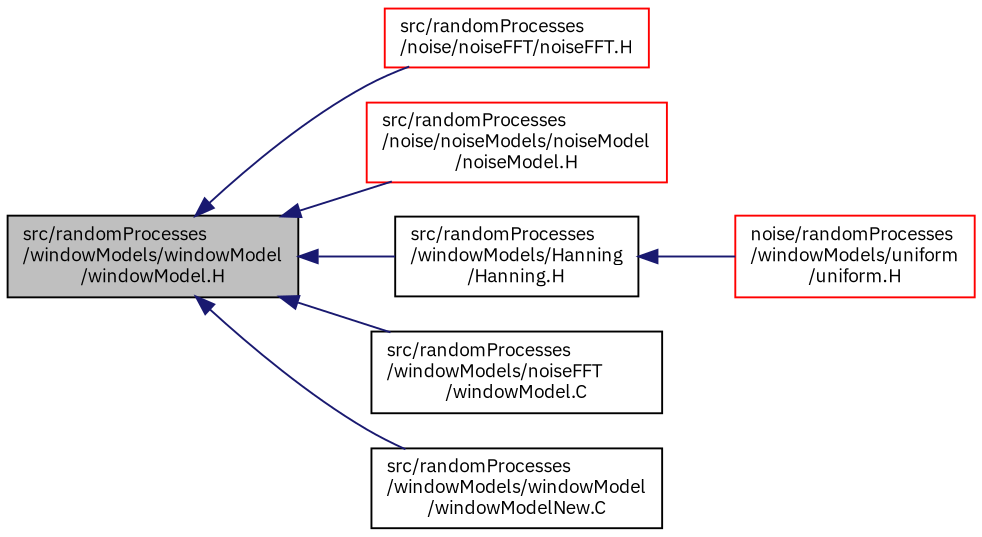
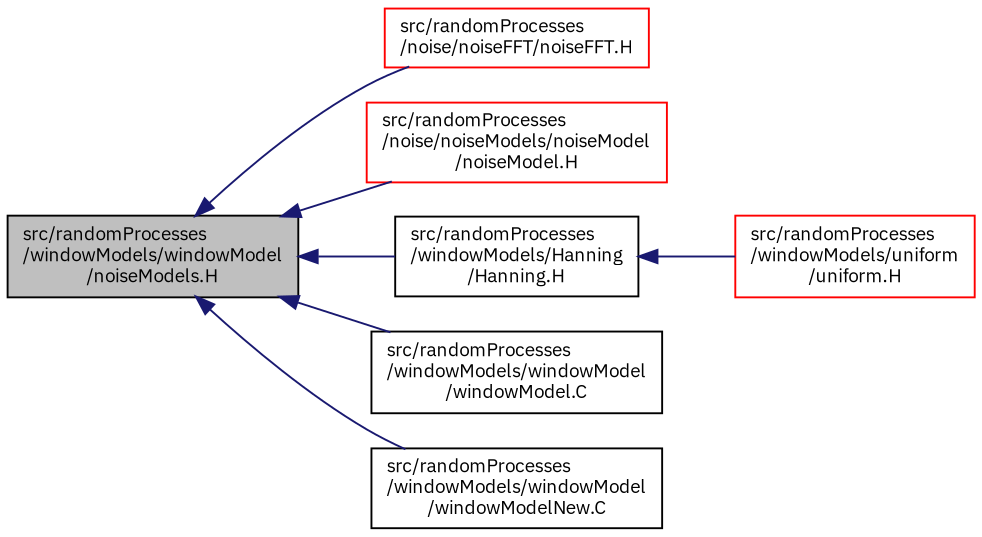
node "src/randomProcesses /windowModels/windowModel /windowModel.H": label "src/randomProcesses /windowModels/windowModel /windowModel.H" -> "src/randomProcesses /windowModels/windowModel /noiseModels.H"
node "noise/randomProcesses /windowModels/uniform /uniform.H": label "noise/randomProcesses /windowModels/uniform /uniform.H" -> "src/randomProcesses /windowModels/uniform /uniform.H"
node "src/randomProcesses /windowModels/noiseFFT /windowModel.C": label "src/randomProcesses /windowModels/noiseFFT /windowModel.C" -> "src/randomProcesses /windowModels/windowModel /windowModel.C"
